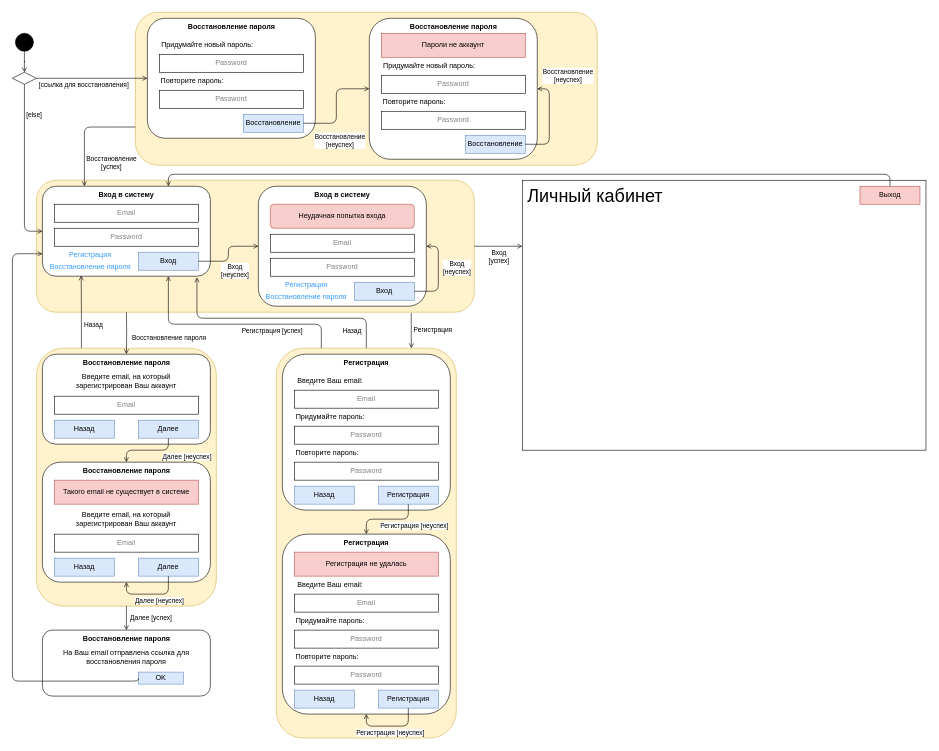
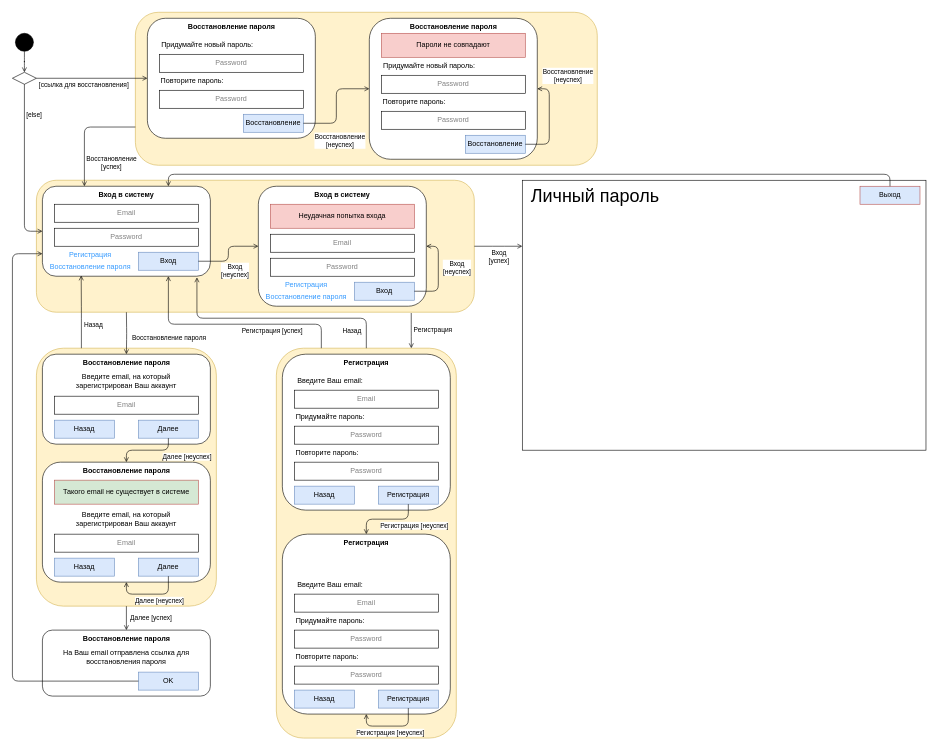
node "Пароли не аккаунт": label "Пароли не аккаунт" -> "Пароли не совпадают"
node "Личный кабинет": label "Личный кабинет" -> "Личный пароль"
node "Выход": fillcolor #f8cecc -> #dae8fc
node "Неудачная попытка входа": shape rounded rectangle -> rectangle
node "Такого email не существует в системе": fillcolor #f8cecc -> #d5e8d4
node "Регистрация не удалась": removed
node "OK": size 45x12 -> 60x18
